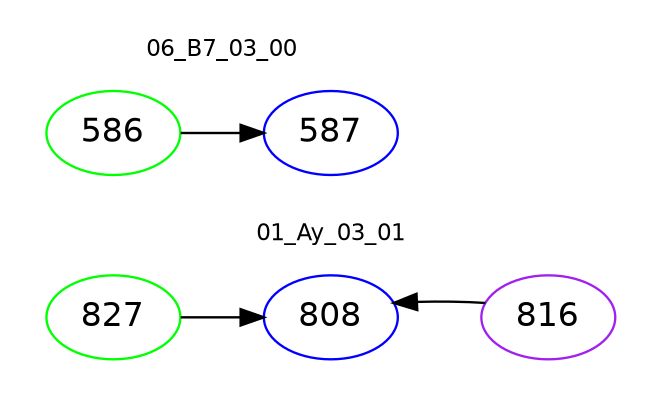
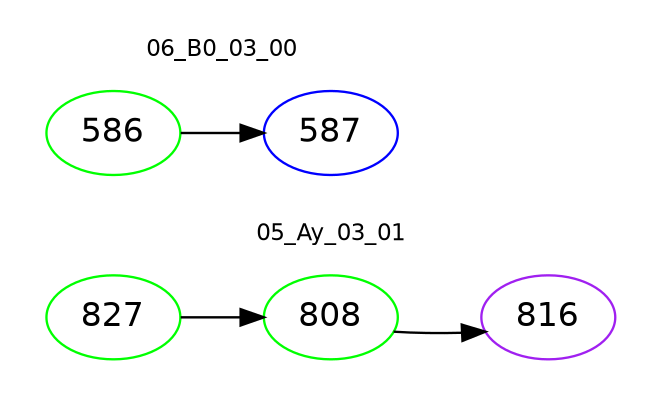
cluster "06_B7_03_00": label "06_B7_03_00" -> "06_B0_03_00"
cluster "01_Ay_03_01": label "01_Ay_03_01" -> "05_Ay_03_01"
edge "816" -> "808": reversed
node "808": color blue -> green
